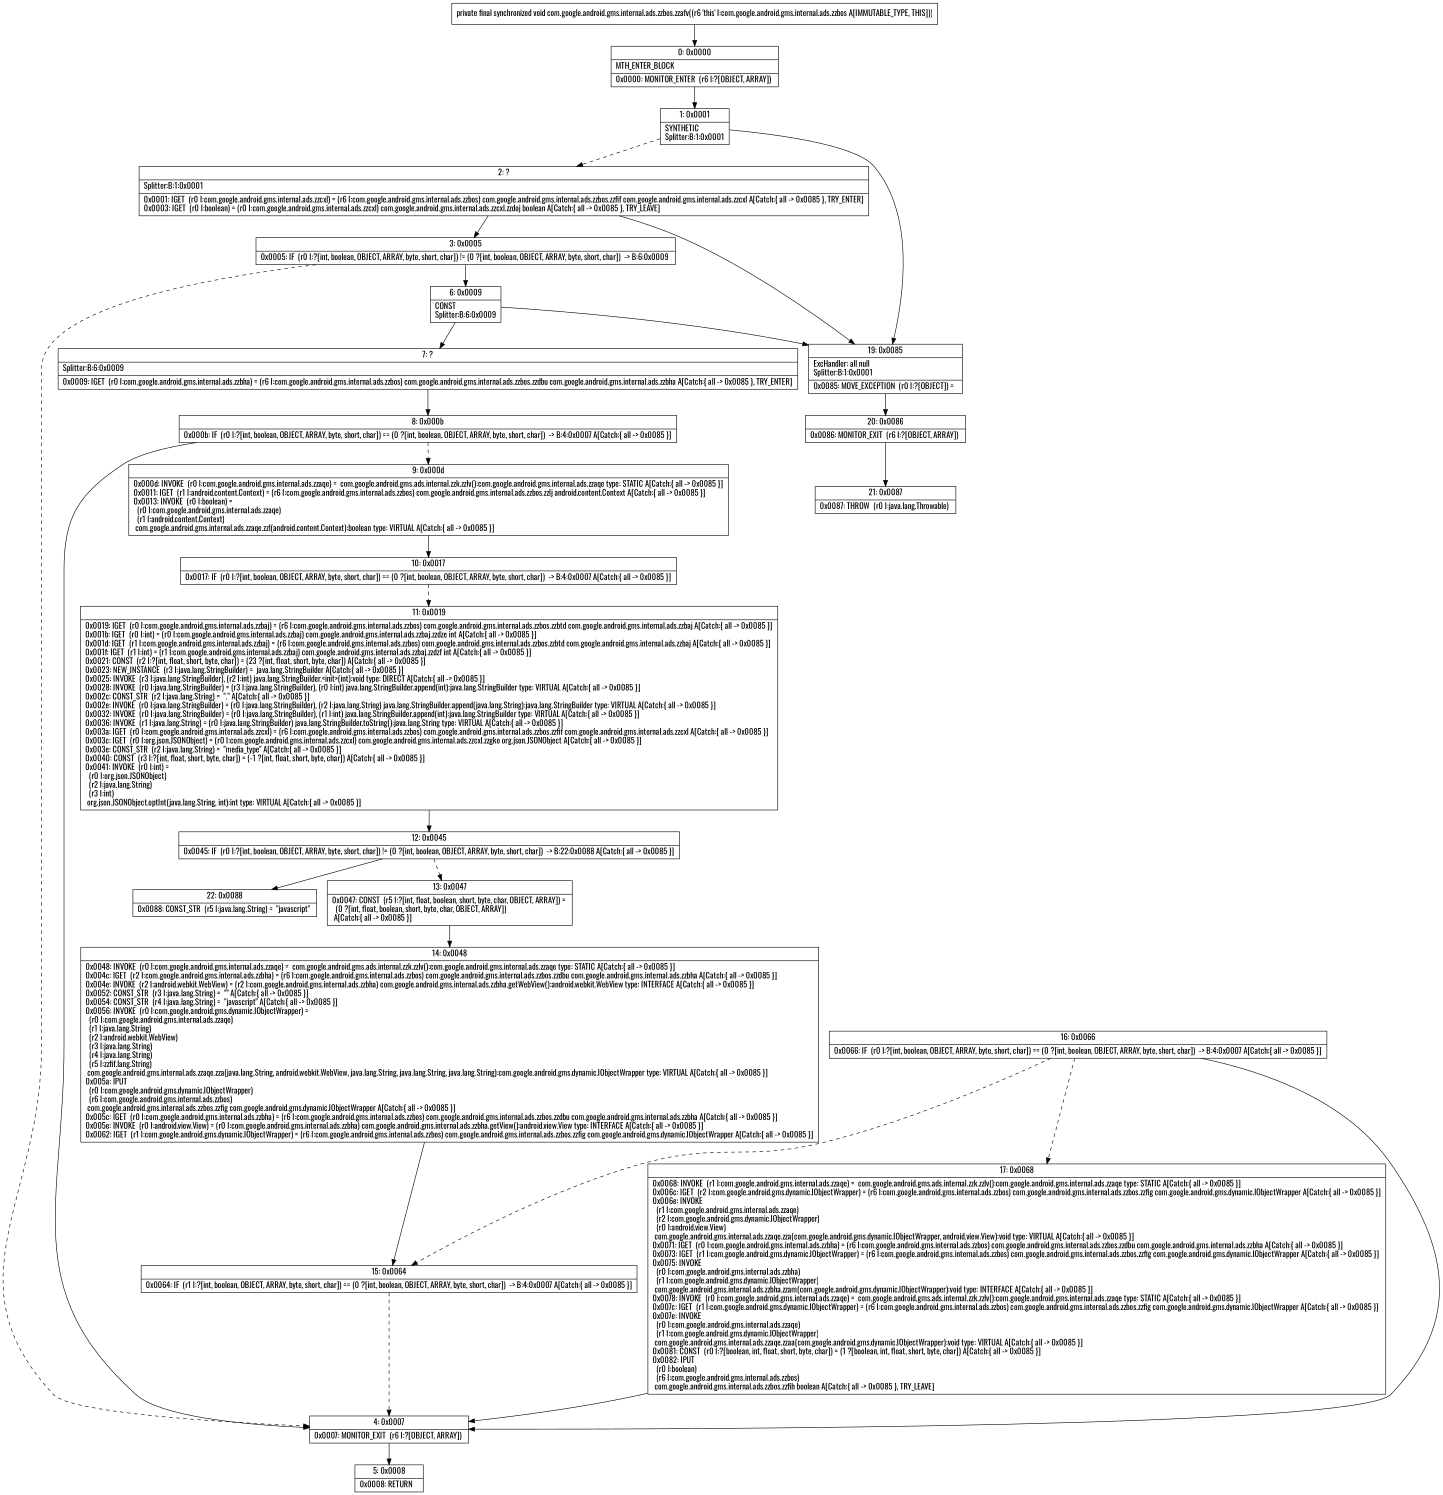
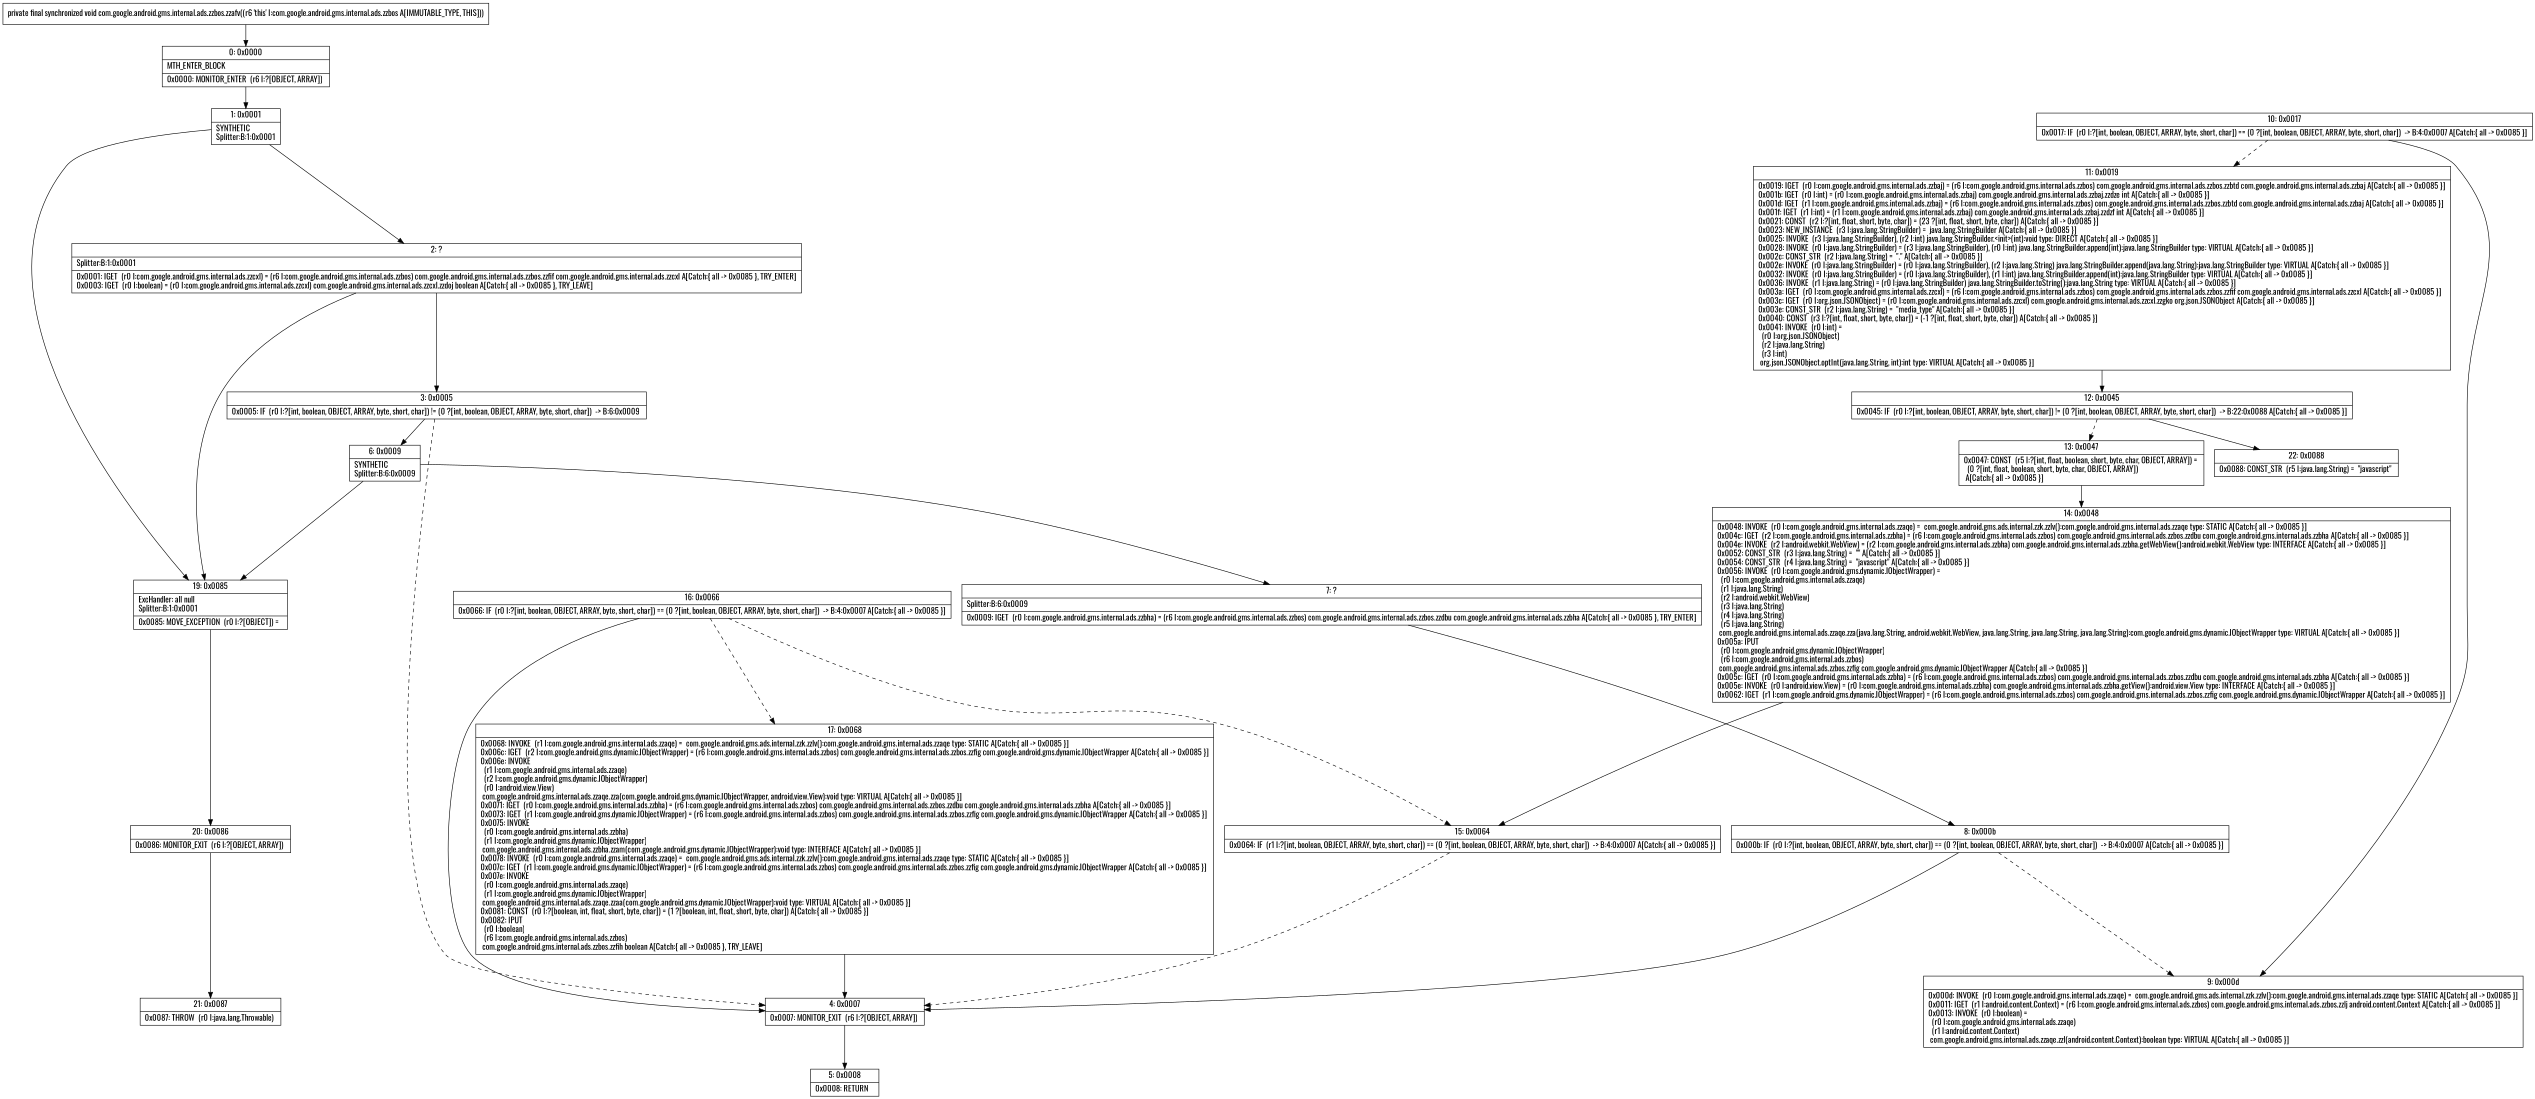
edge "1: 0x0001" -> "2: ?": style dashed -> solid
node "6: 0x0009": text "CONST" -> "SYNTHETIC"
edge "9: 0x000d" -> "10: 0x0017": reversed
node "14: 0x0048": text "(r5 I:zzfif.lang.String)" -> "(r5 I:java.lang.String)"
